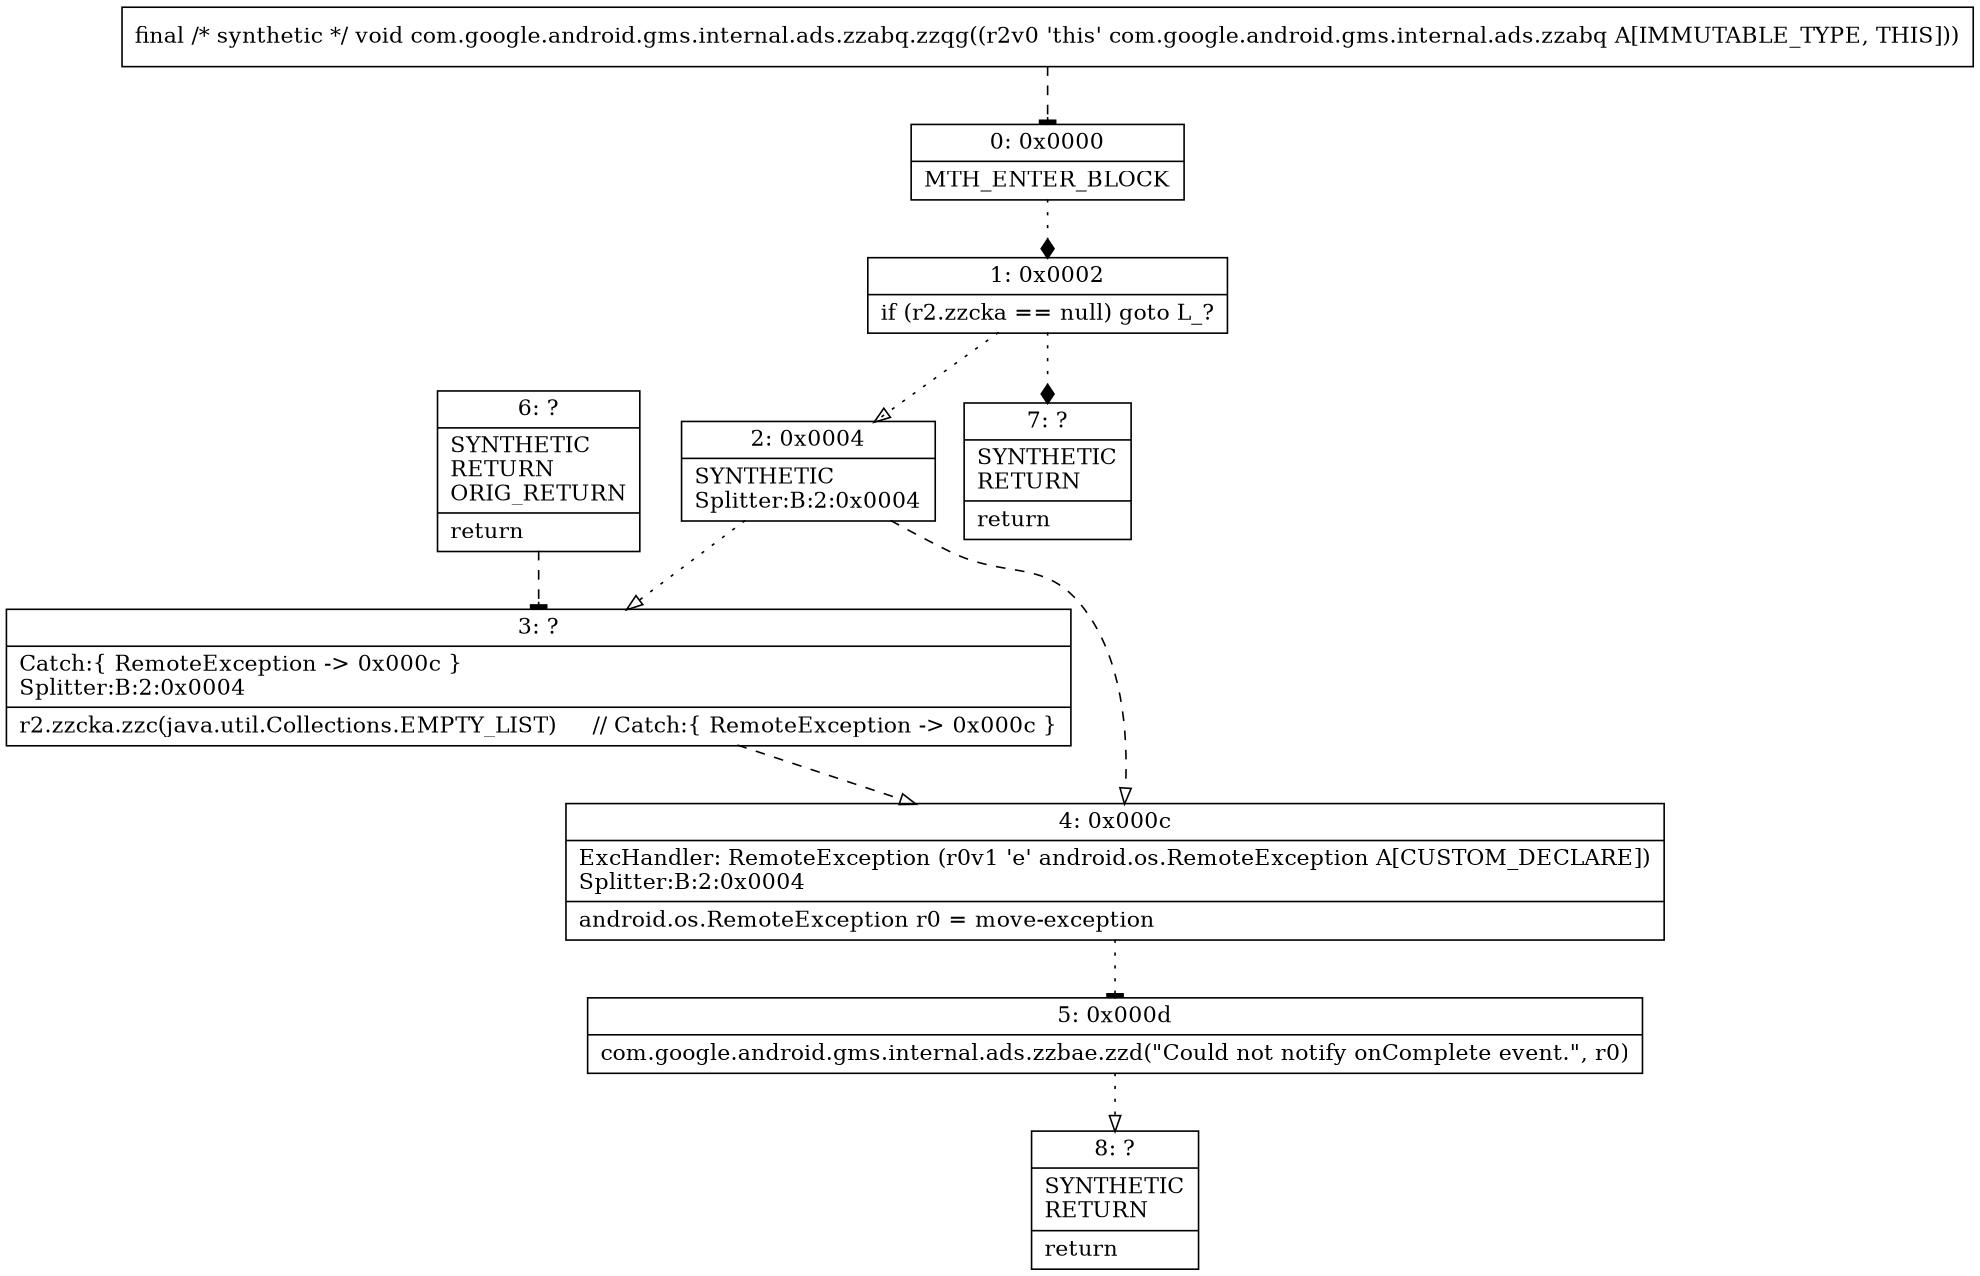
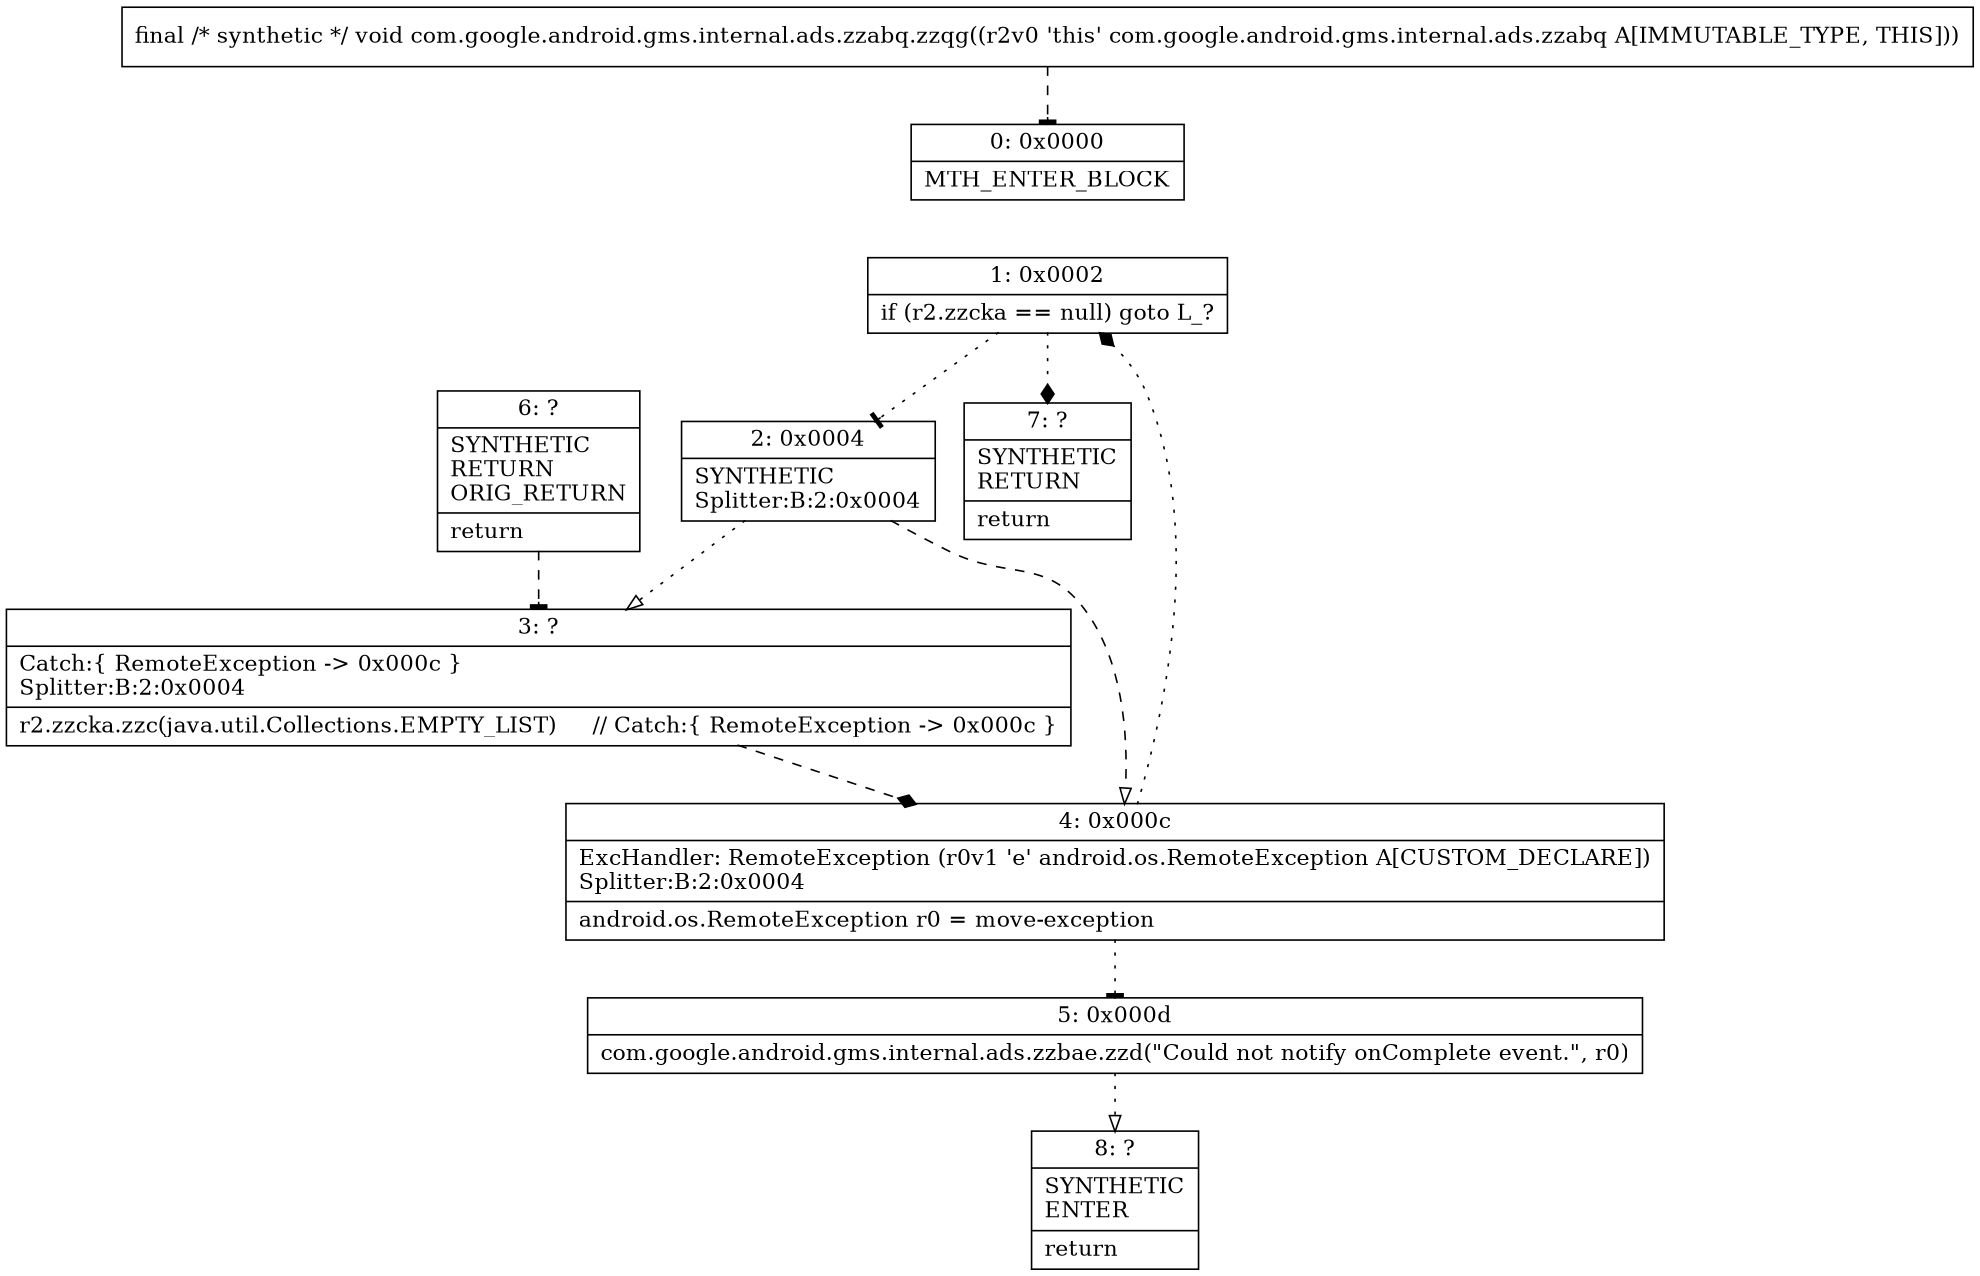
edge "0: 0x0000" -> "1: 0x0002": now "4: 0x000c" -> "1: 0x0002"
edge "1: 0x0002" -> "2: 0x0004": arrowhead onormal -> tee
edge "3: ?" -> "4: 0x000c": arrowhead onormal -> diamond
node "8: ?": text "RETURN" -> "ENTER"
